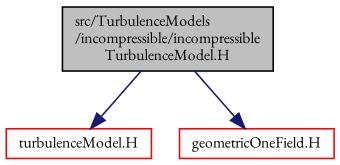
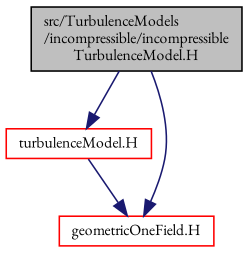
edge "turbulenceModel.H" -> "geometricOneField.H": added
